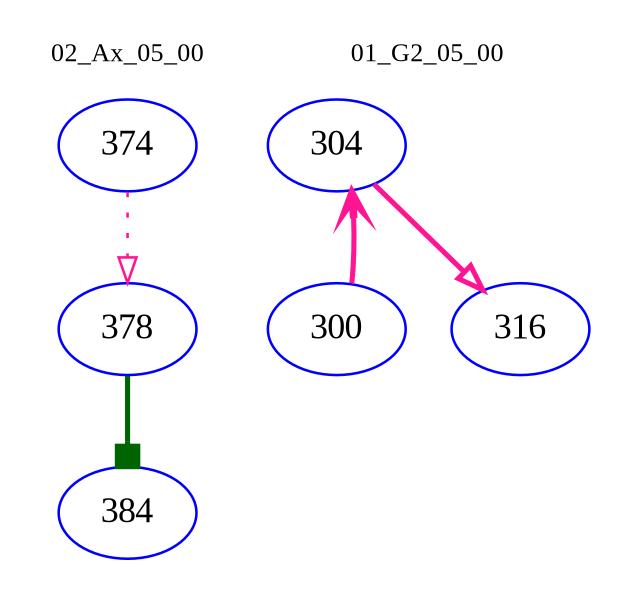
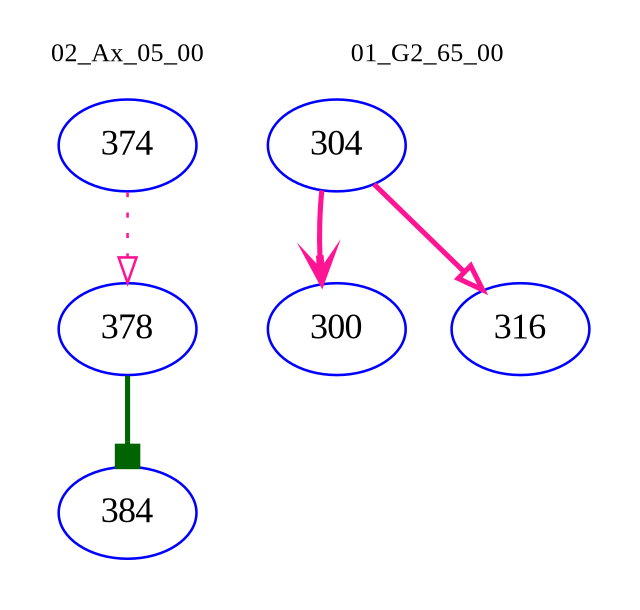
cluster "01_G2_05_00": label "01_G2_05_00" -> "01_G2_65_00"
edge "300" -> "304": reversed
